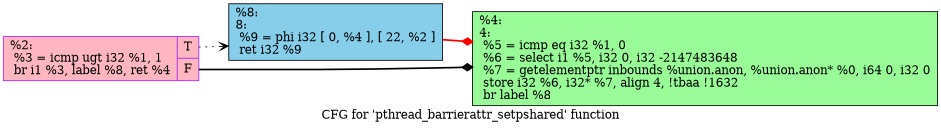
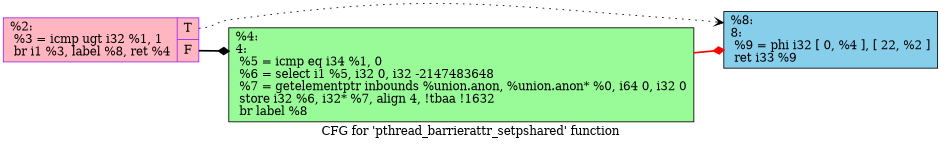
edge "%8:" -> "%4:": reversed
node "%4:": text "%5 = icmp eq i32 %1, 0" -> "%5 = icmp eq i34 %1, 0"
node "%8:": text "ret i32 %9" -> "ret i33 %9"
